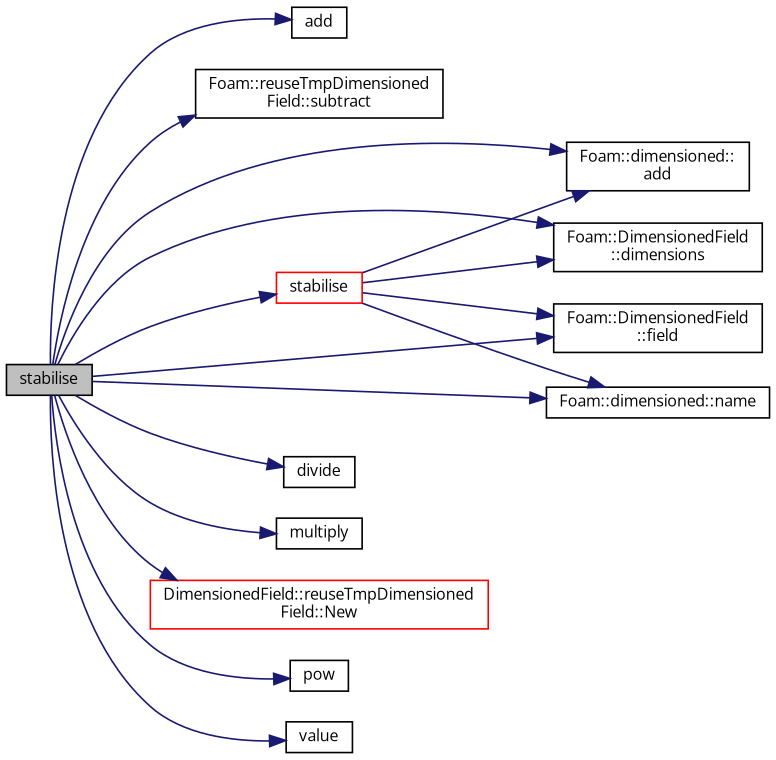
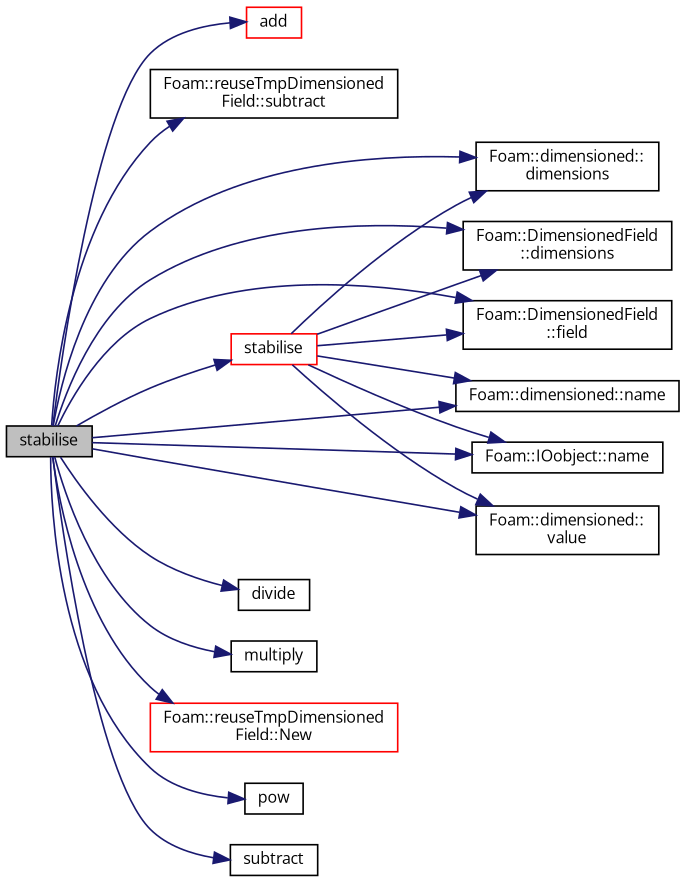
node "add": color black -> red
node "Foam::dimensioned:: add": label "Foam::dimensioned:: add" -> "Foam::dimensioned:: dimensions"
node "Foam::IOobject::name": added
node "Foam::dimensioned:: value": added
node "DimensionedField::reuseTmpDimensioned Field::New": label "DimensionedField::reuseTmpDimensioned Field::New" -> "Foam::reuseTmpDimensioned Field::New"
node "value": label "value" -> "subtract"
